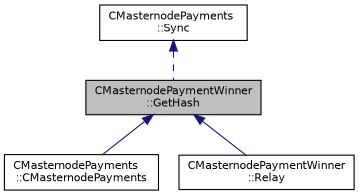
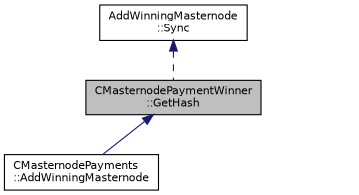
node "CMasternodePayments ::Sync": label "CMasternodePayments ::Sync" -> "AddWinningMasternode ::Sync"
node "CMasternodePayments ::CMasternodePayments": label "CMasternodePayments ::CMasternodePayments" -> "CMasternodePayments ::AddWinningMasternode"
node "CMasternodePaymentWinner ::Relay": removed
